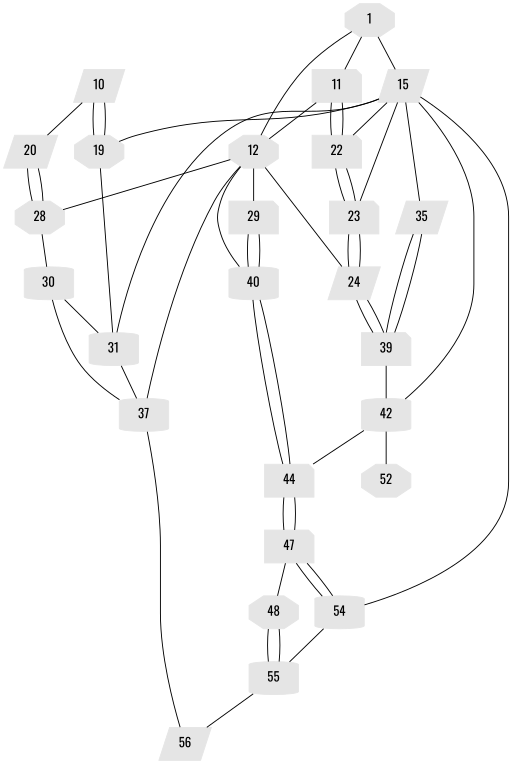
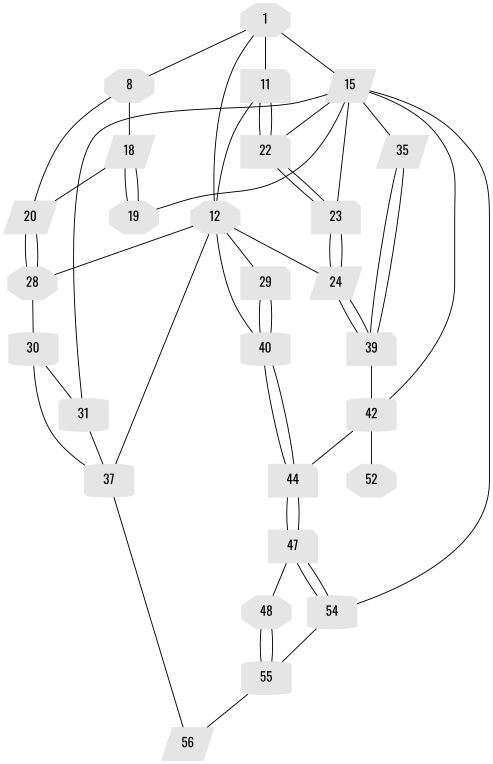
node "10": label "10" -> "18"
node "8": added
edge "19" -- "31": removed
